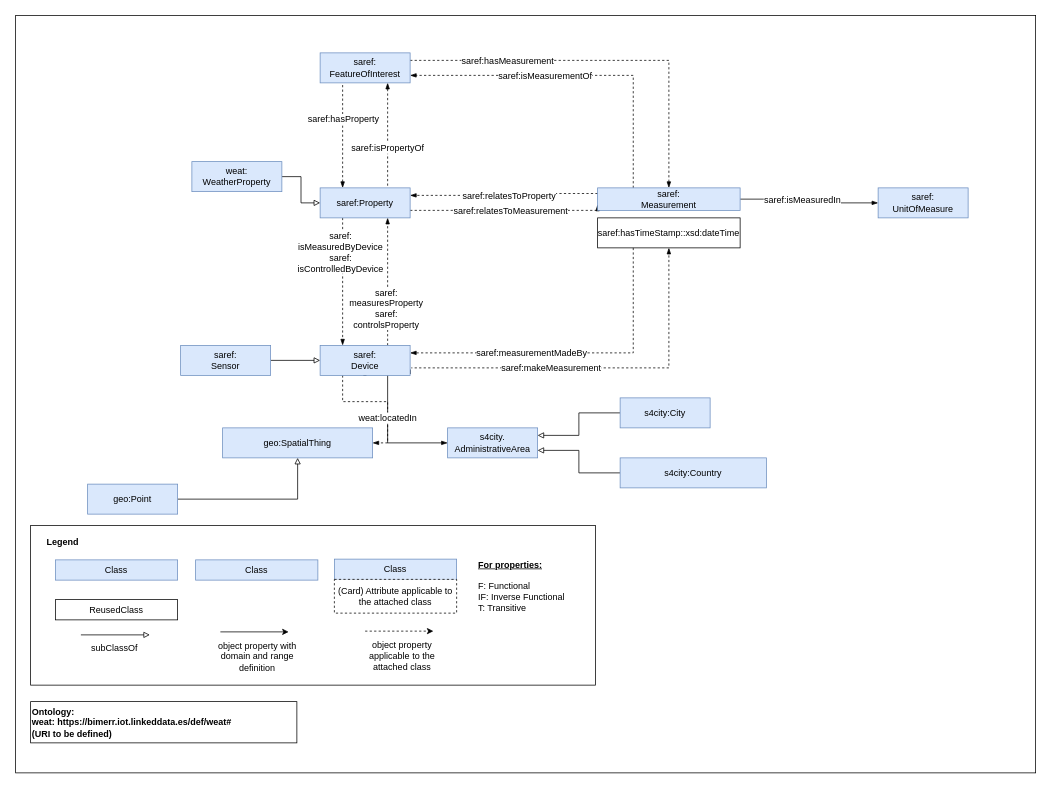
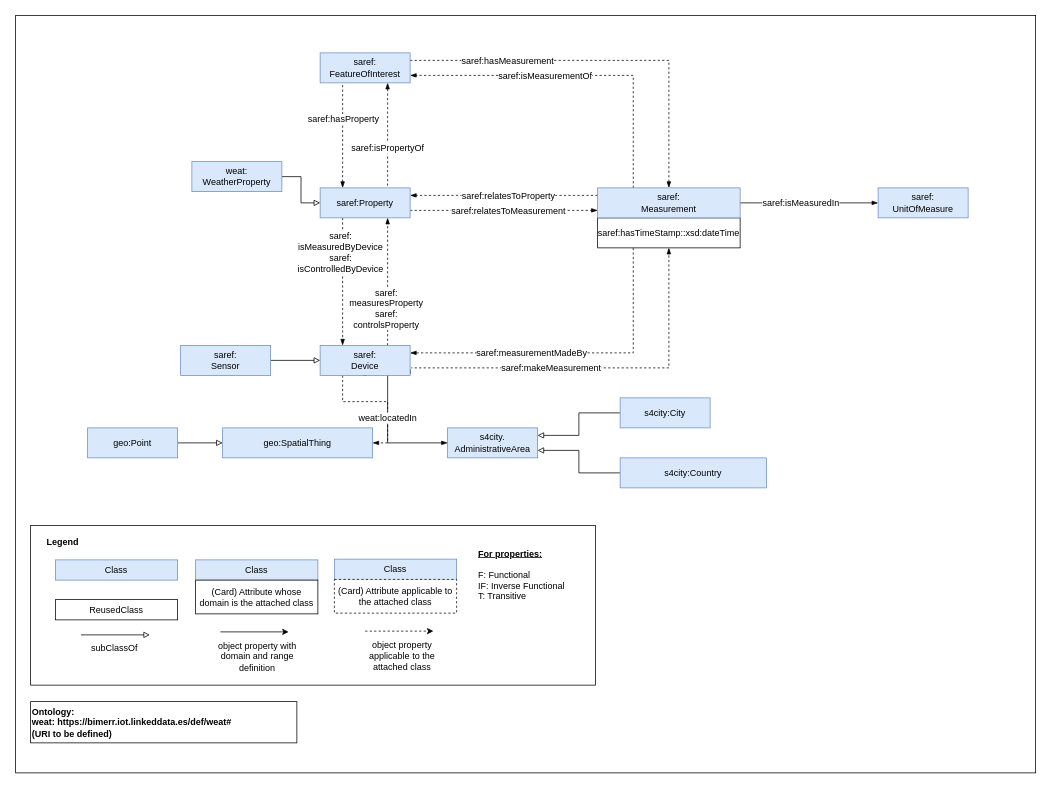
node "saref: Measurement": size 143x23 -> 143x30
node "geo:Point": moved (132, 499) -> (132, 443)
node "For properties: F: Functional IF: Inverse Functional T: Transitive": moved (528, 586) -> (528, 575)
node "(Card) Attribute whose domain is the attached class": added
